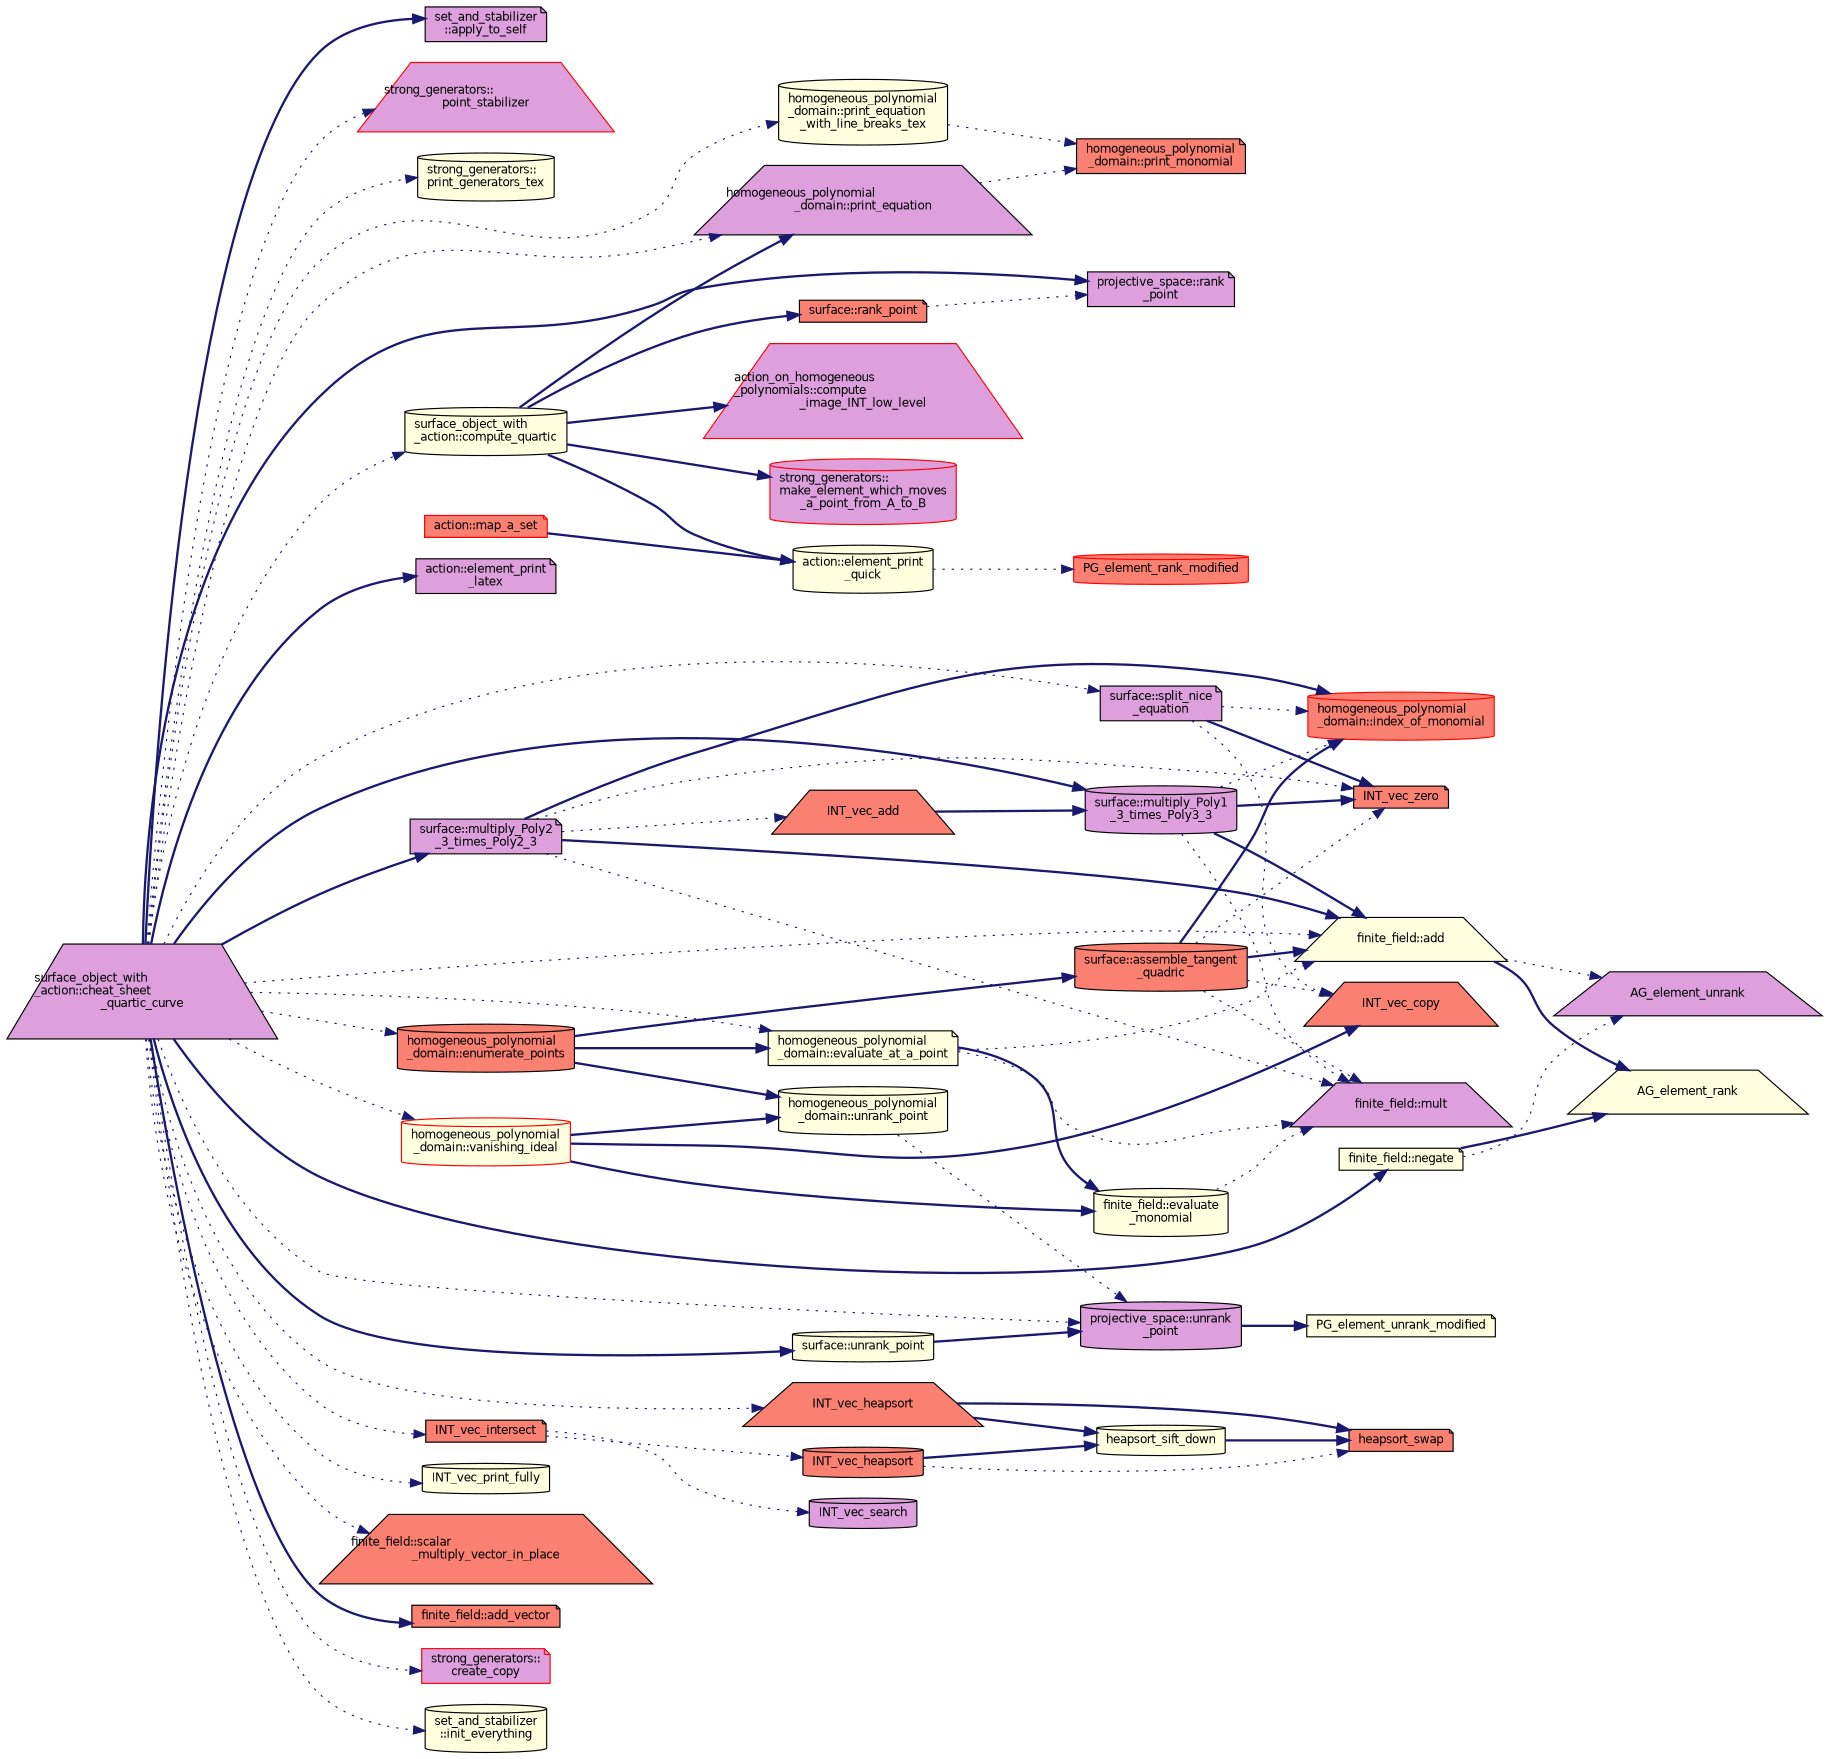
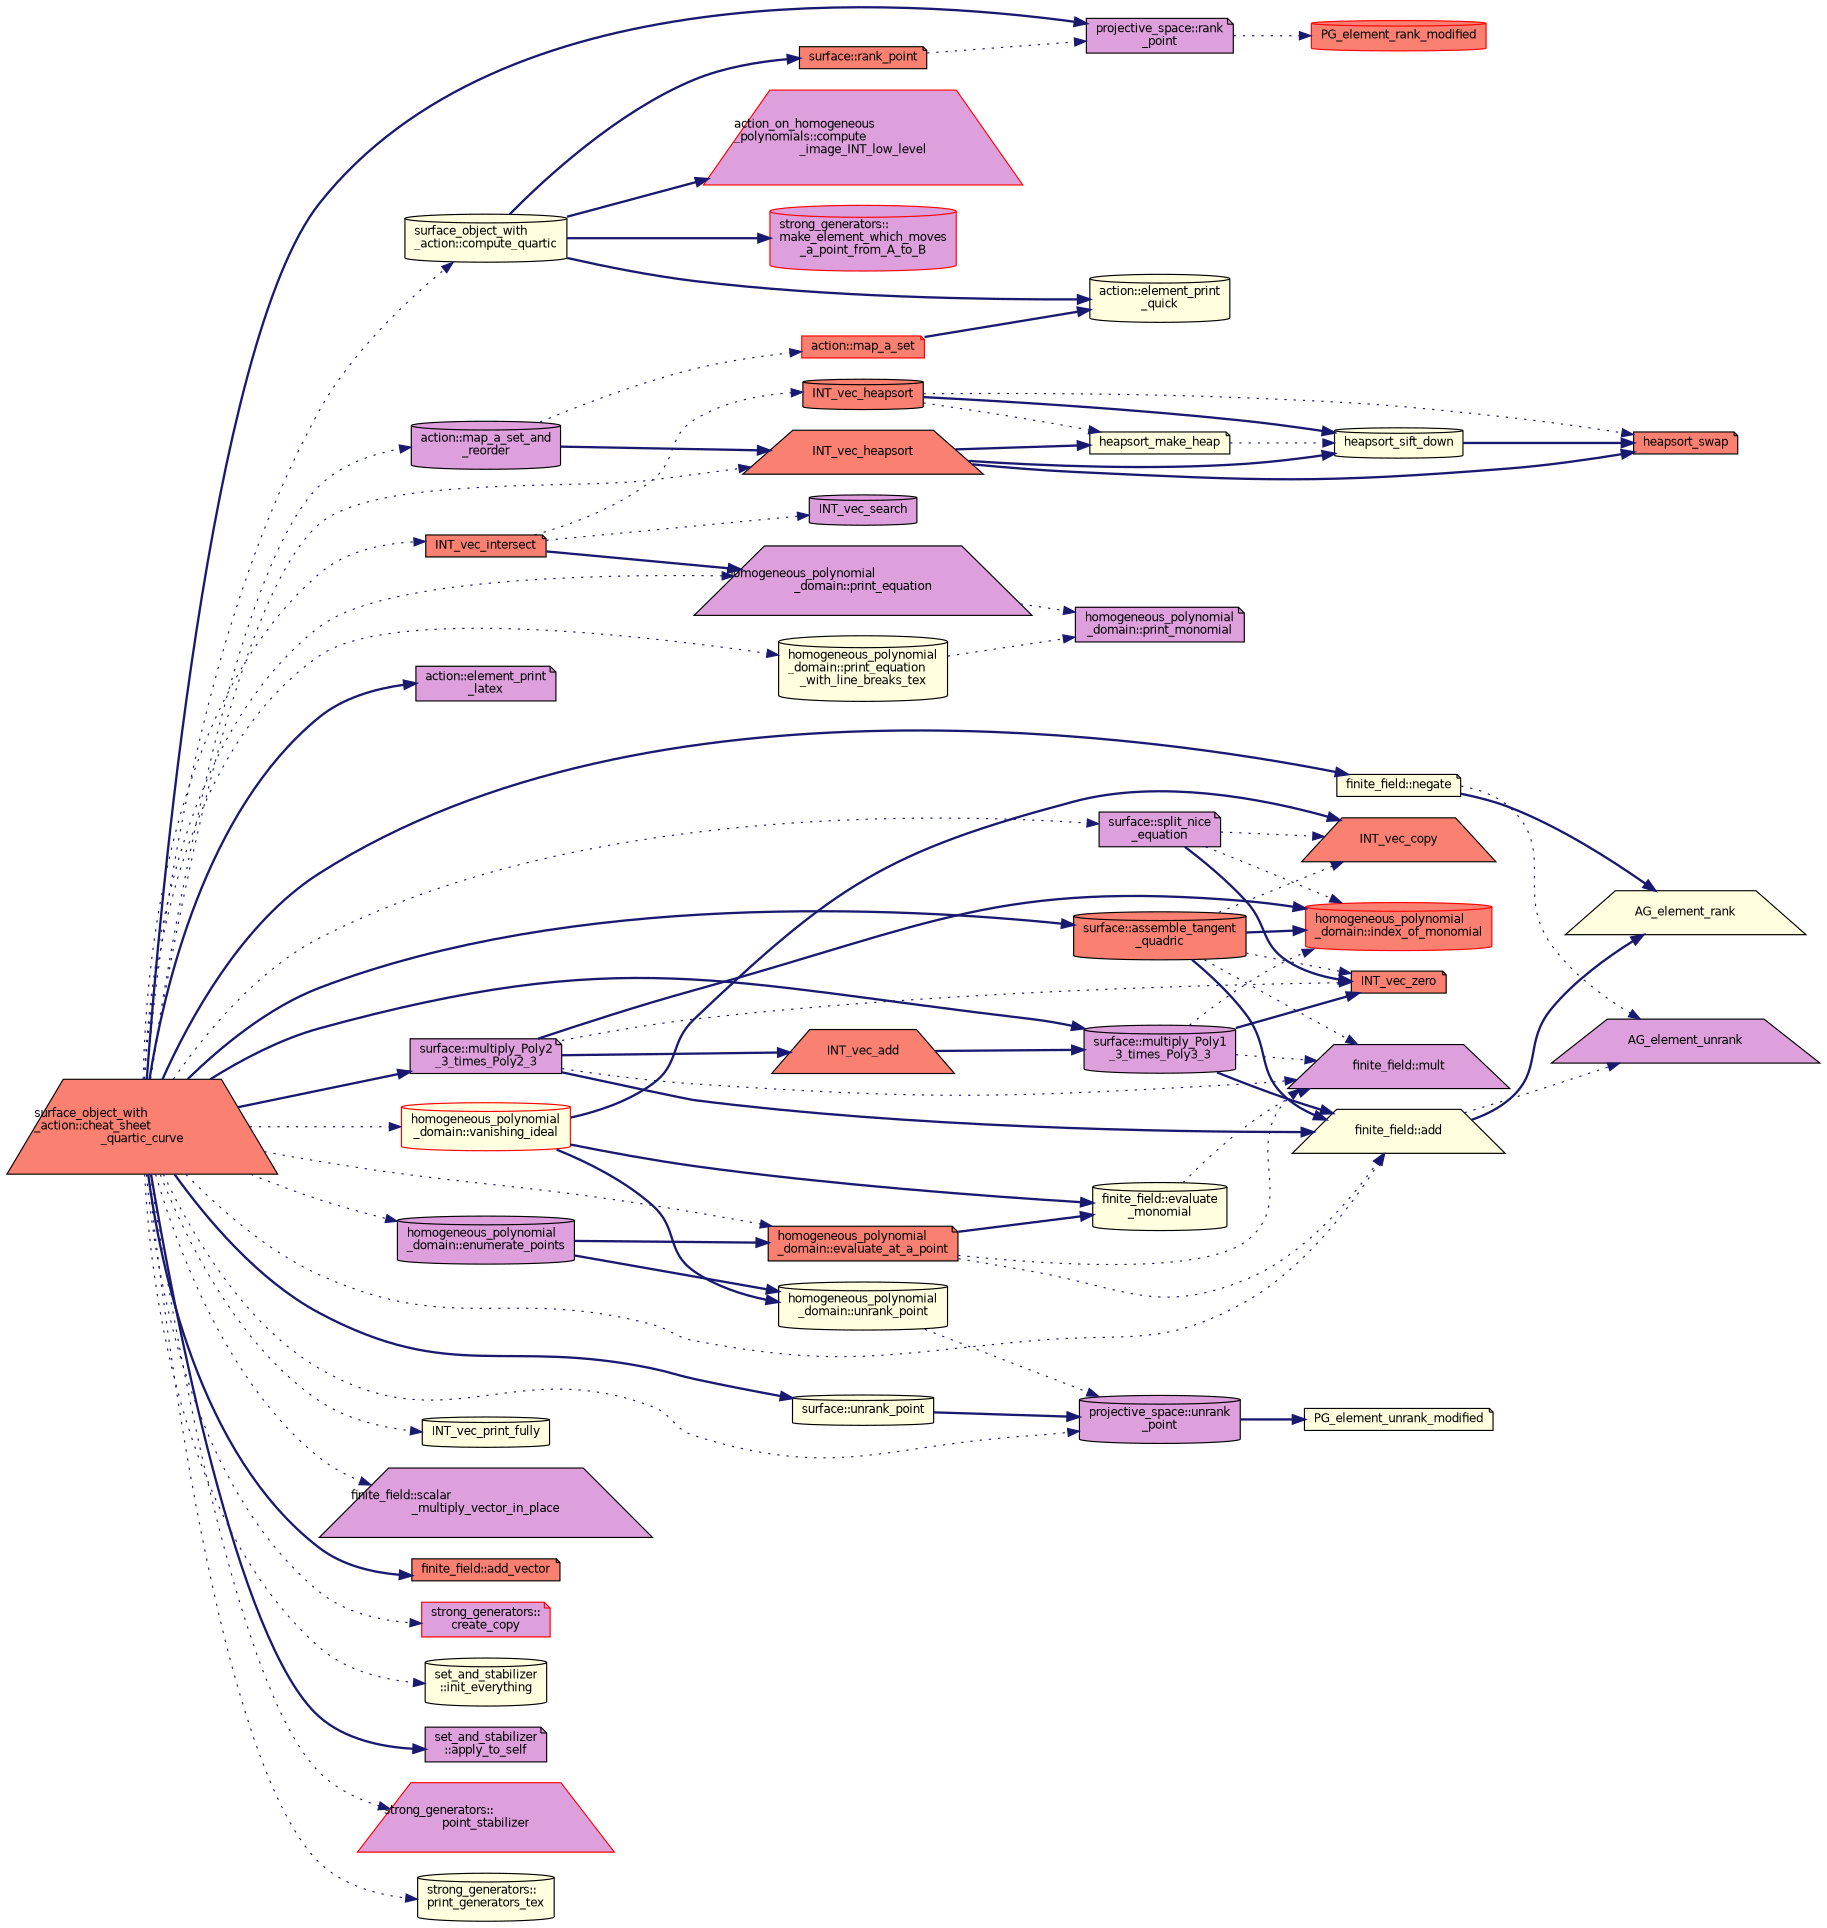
node "homogeneous_polynomial _domain::print_monomial": fillcolor salmon -> plum
edge "surface_object_with _action::compute_quartic" -> "homogeneous_polynomial _domain::print_equation": now "INT_vec_intersect" -> "homogeneous_polynomial _domain::print_equation"
node "heapsort_make_heap": added
node "action::map_a_set_and _reorder": added
edge "action::element_print _quick" -> "PG_element_rank_modified": now "projective_space::rank _point" -> "PG_element_rank_modified"
edge "surface::multiply_Poly2 _3_times_Poly2_3" -> "INT_vec_add": style dotted -> bold
node "surface_object_with _action::cheat_sheet _quartic_curve": fillcolor plum -> salmon
edge "homogeneous_polynomial _domain::enumerate_points" -> "surface::assemble_tangent _quadric": now "surface_object_with _action::cheat_sheet _quartic_curve" -> "surface::assemble_tangent _quadric"
node "homogeneous_polynomial _domain::enumerate_points": fillcolor salmon -> plum
node "homogeneous_polynomial _domain::evaluate_at_a_point": fillcolor lightyellow -> salmon
node "finite_field::scalar _multiply_vector_in_place": fillcolor salmon -> plum
